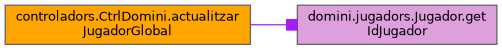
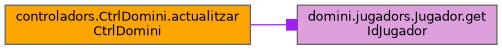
node "controladors.CtrlDomini.actualitzar JugadorGlobal": label "controladors.CtrlDomini.actualitzar JugadorGlobal" -> "controladors.CtrlDomini.actualitzar CtrlDomini"
